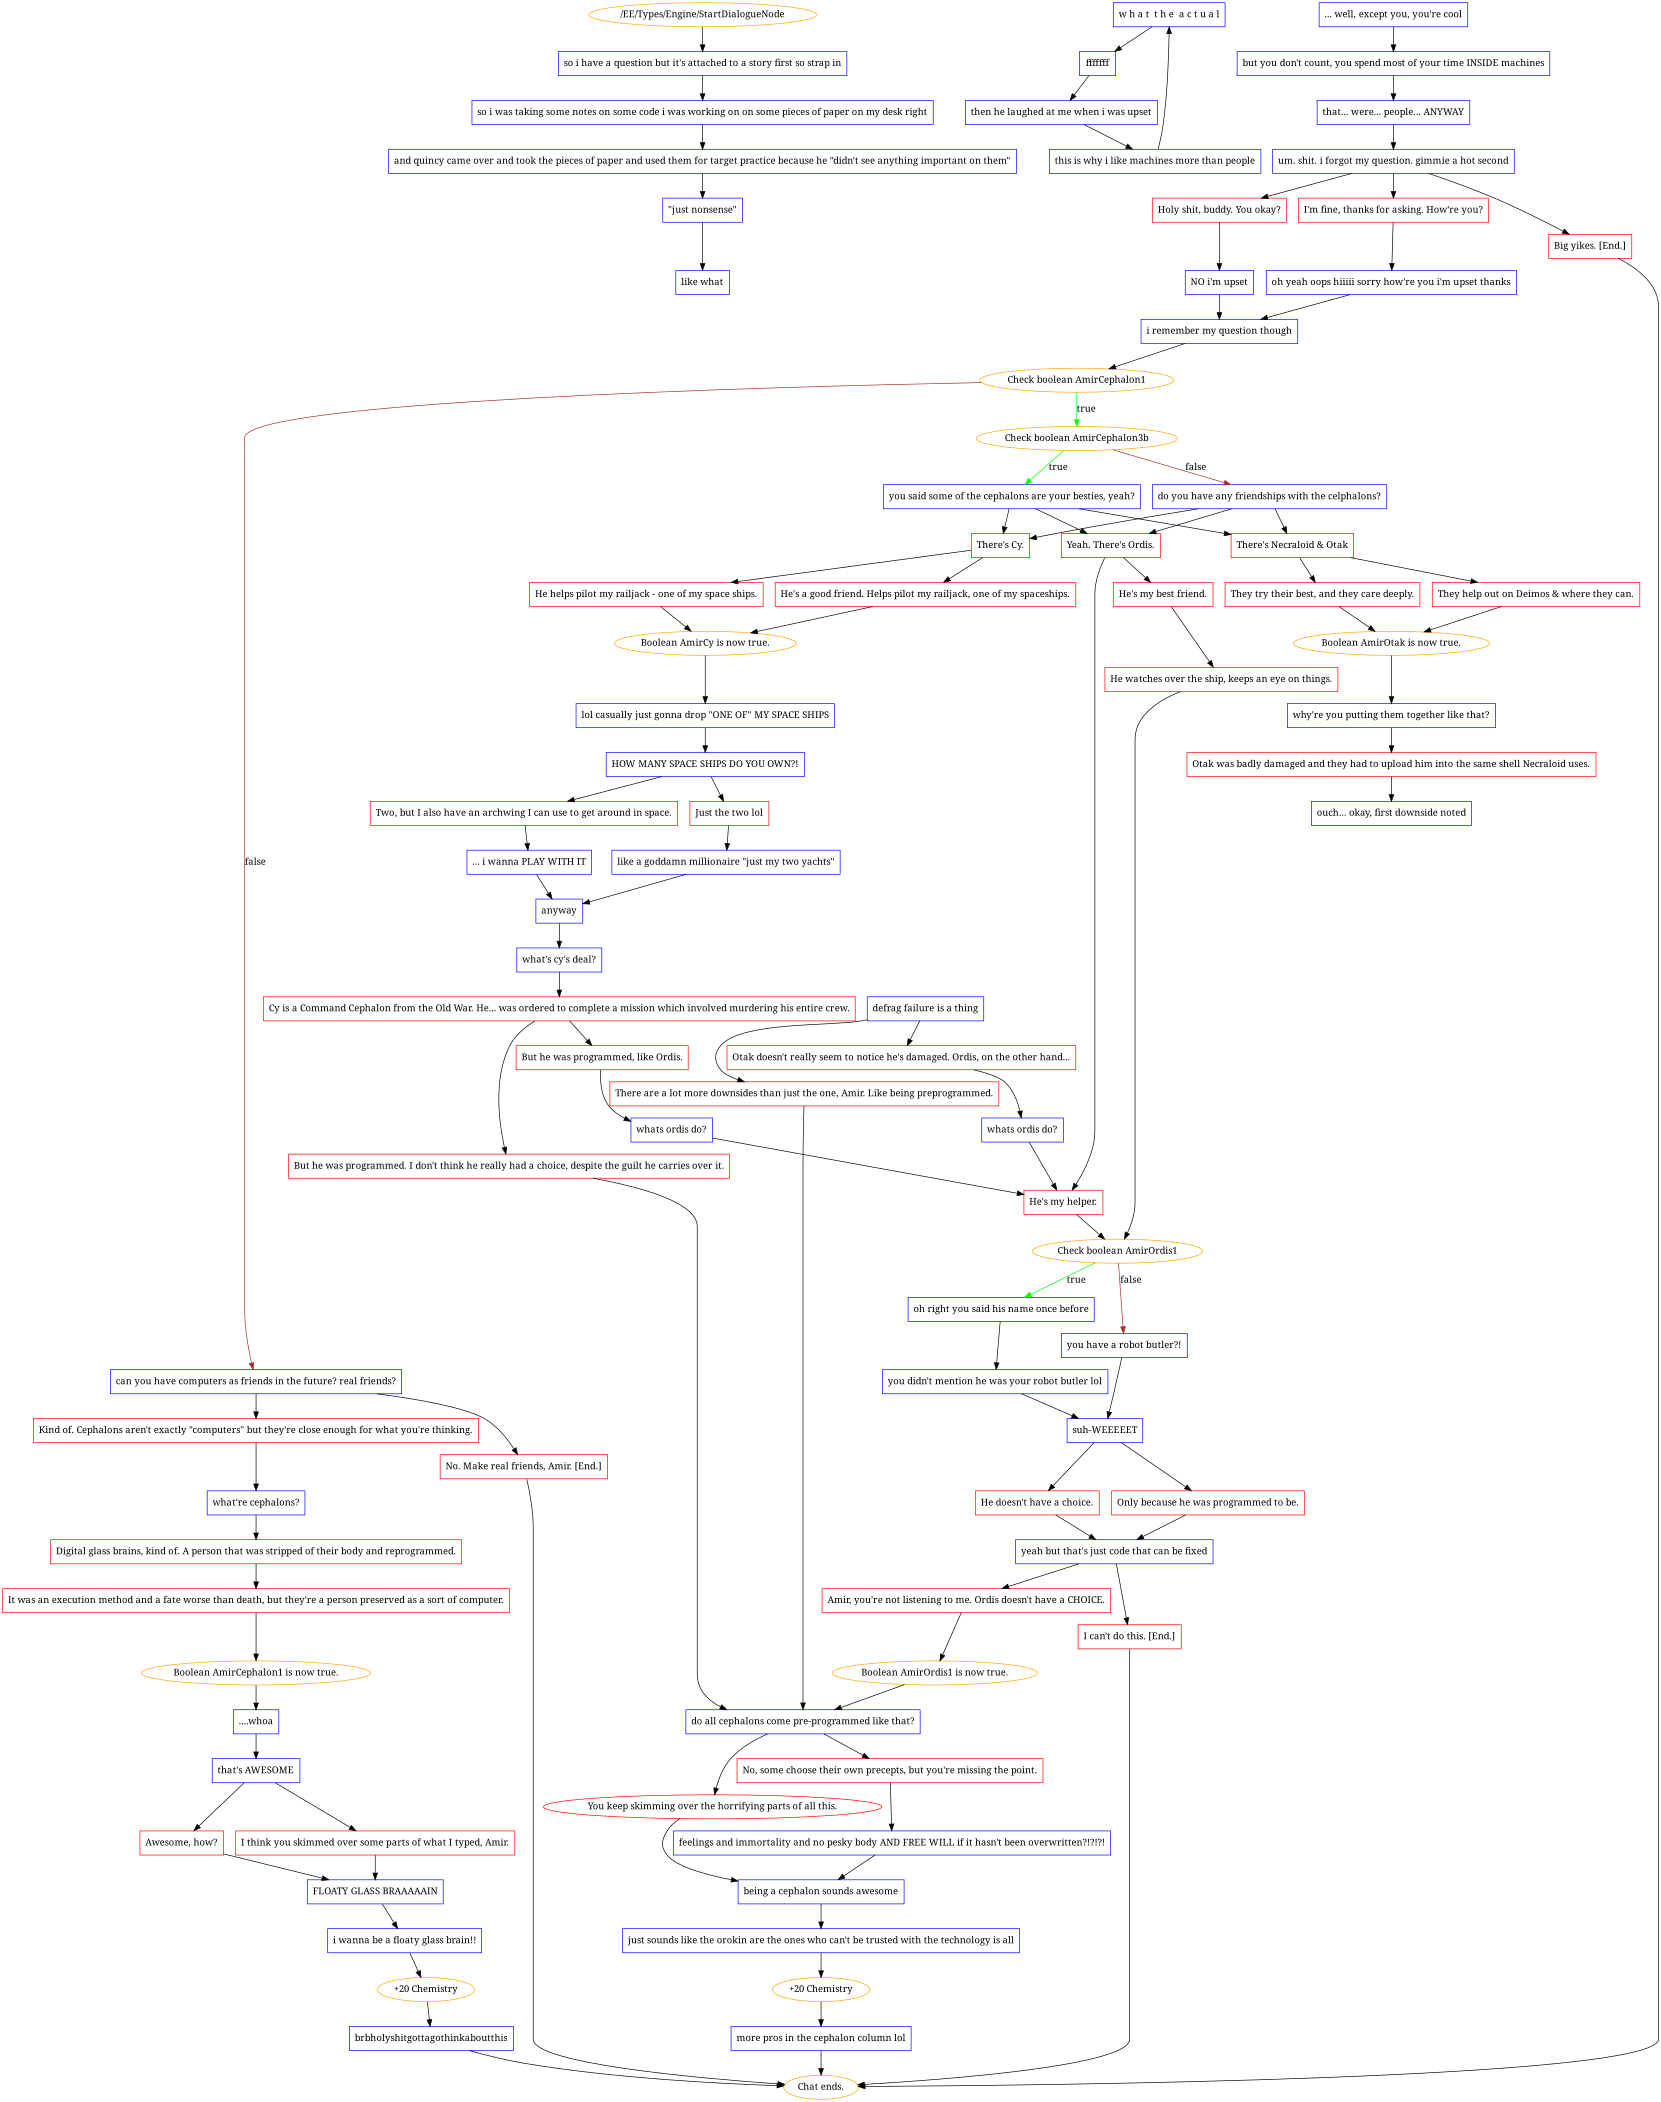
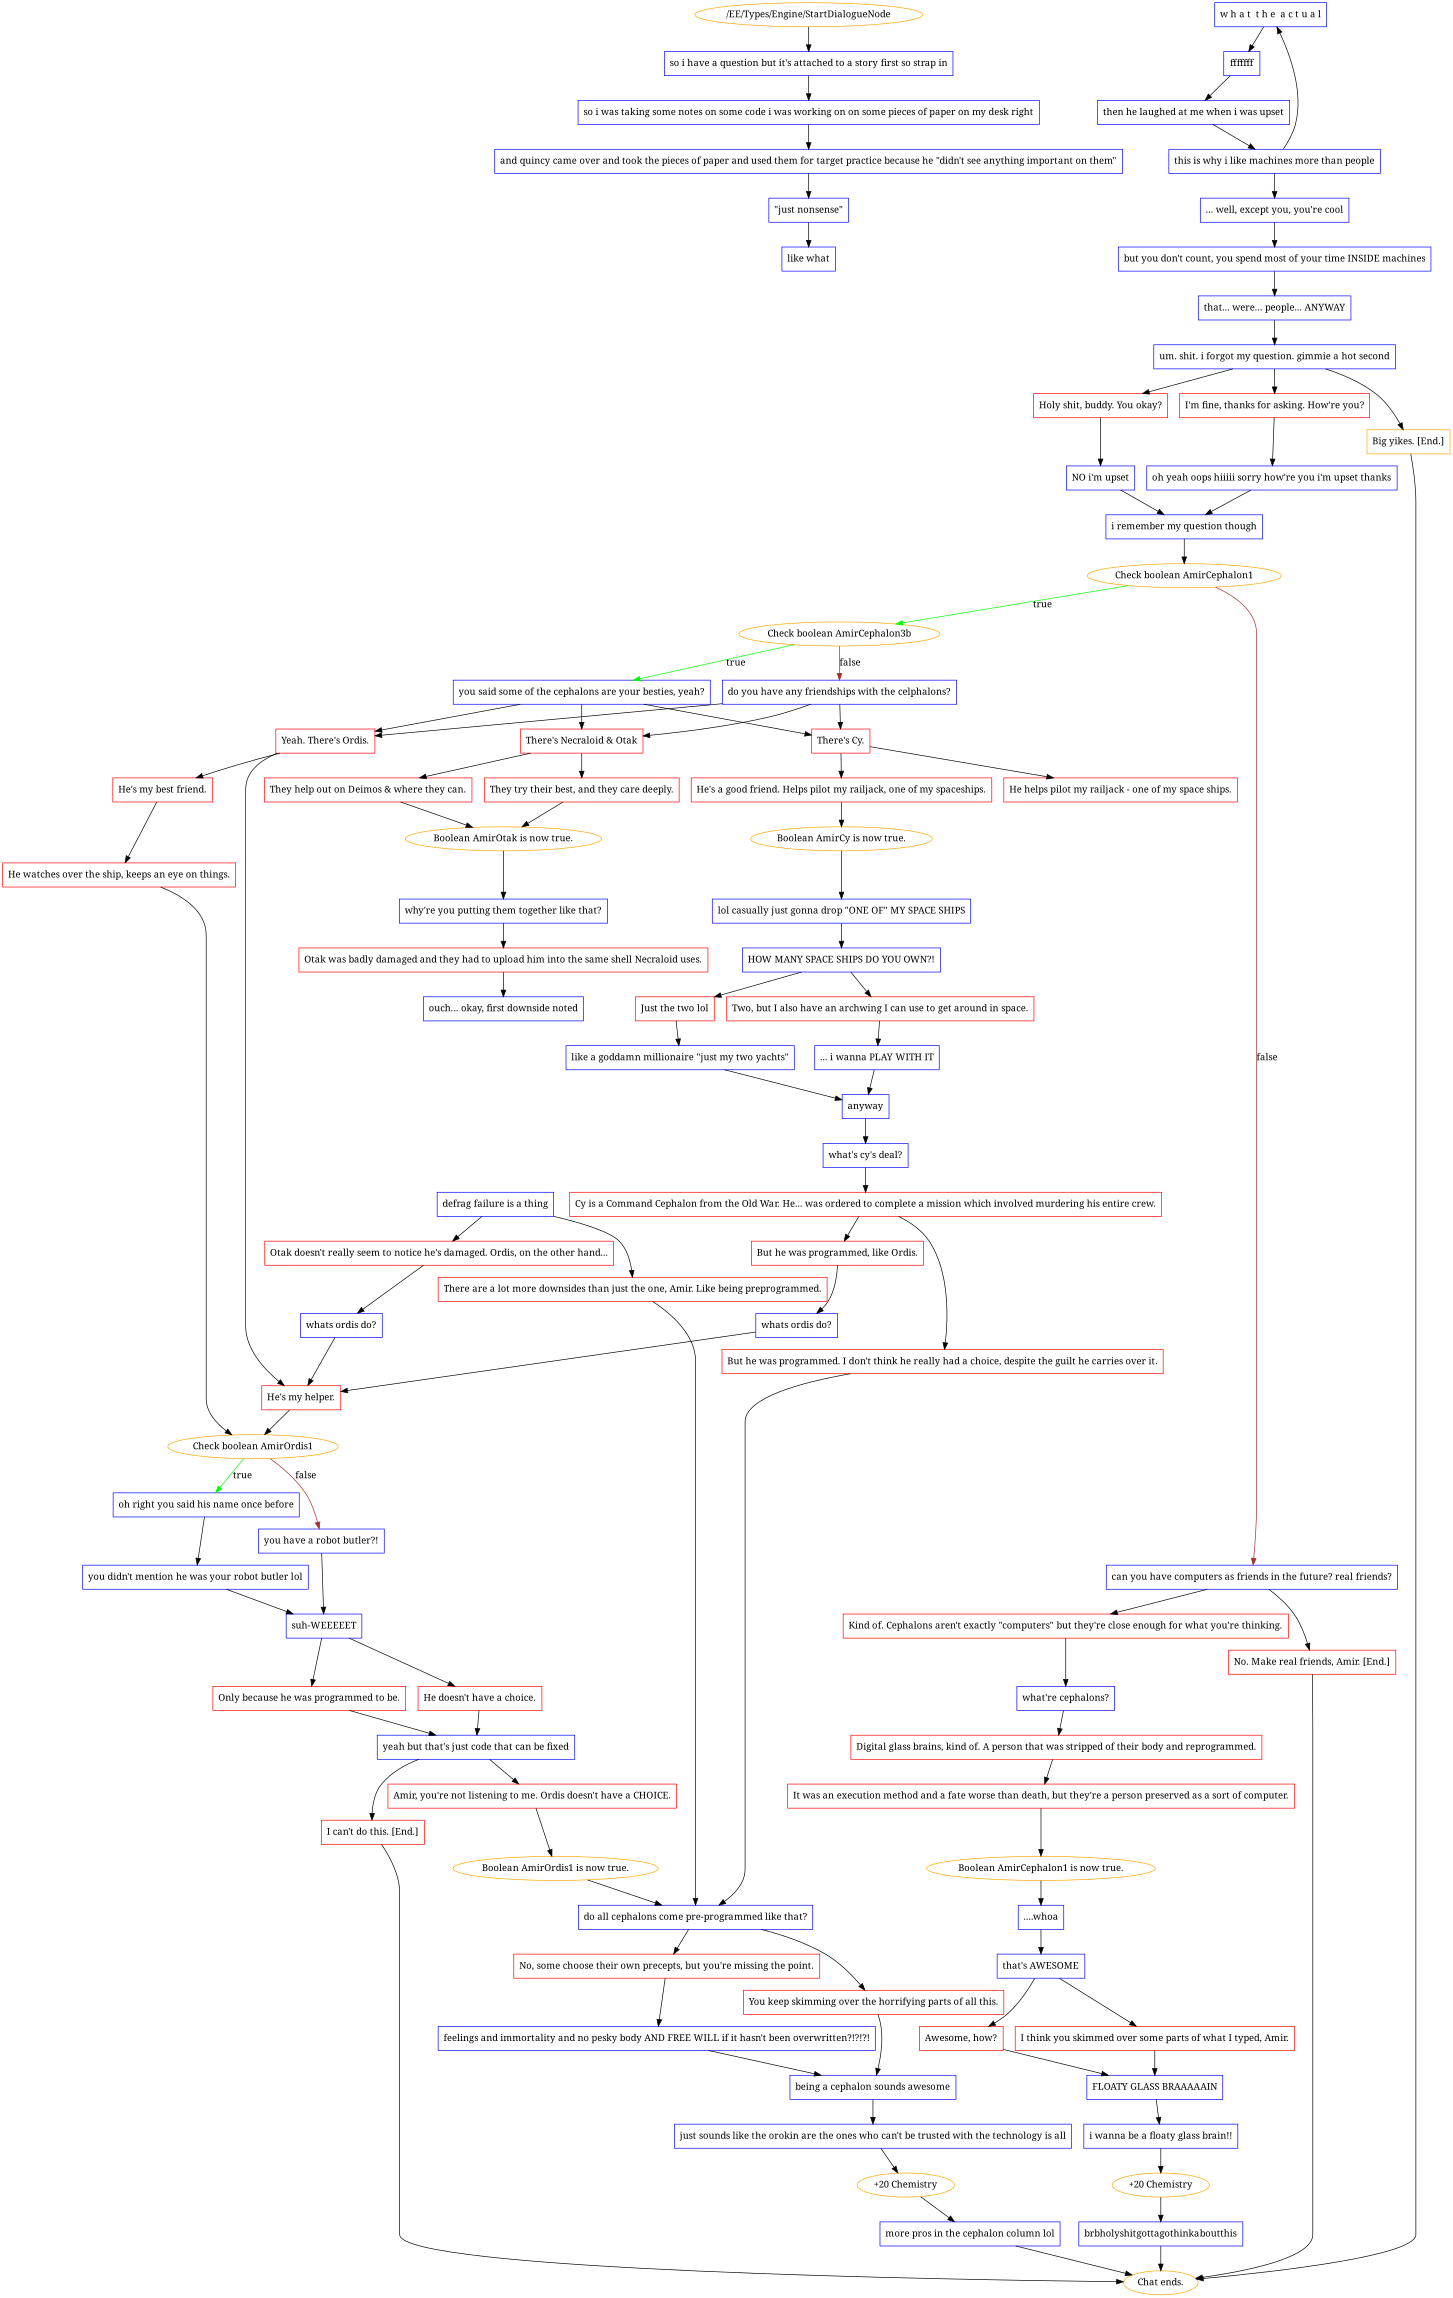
edge "this is why i like machines more than people" -> "... well, except you, you're cool": added
node "Big yikes. [End.]": color red -> orange
edge "He helps pilot my railjack - one of my space ships." -> "Boolean AmirCy is now true.": removed
node "You keep skimming over the horrifying parts of all this.": shape ellipse -> box
